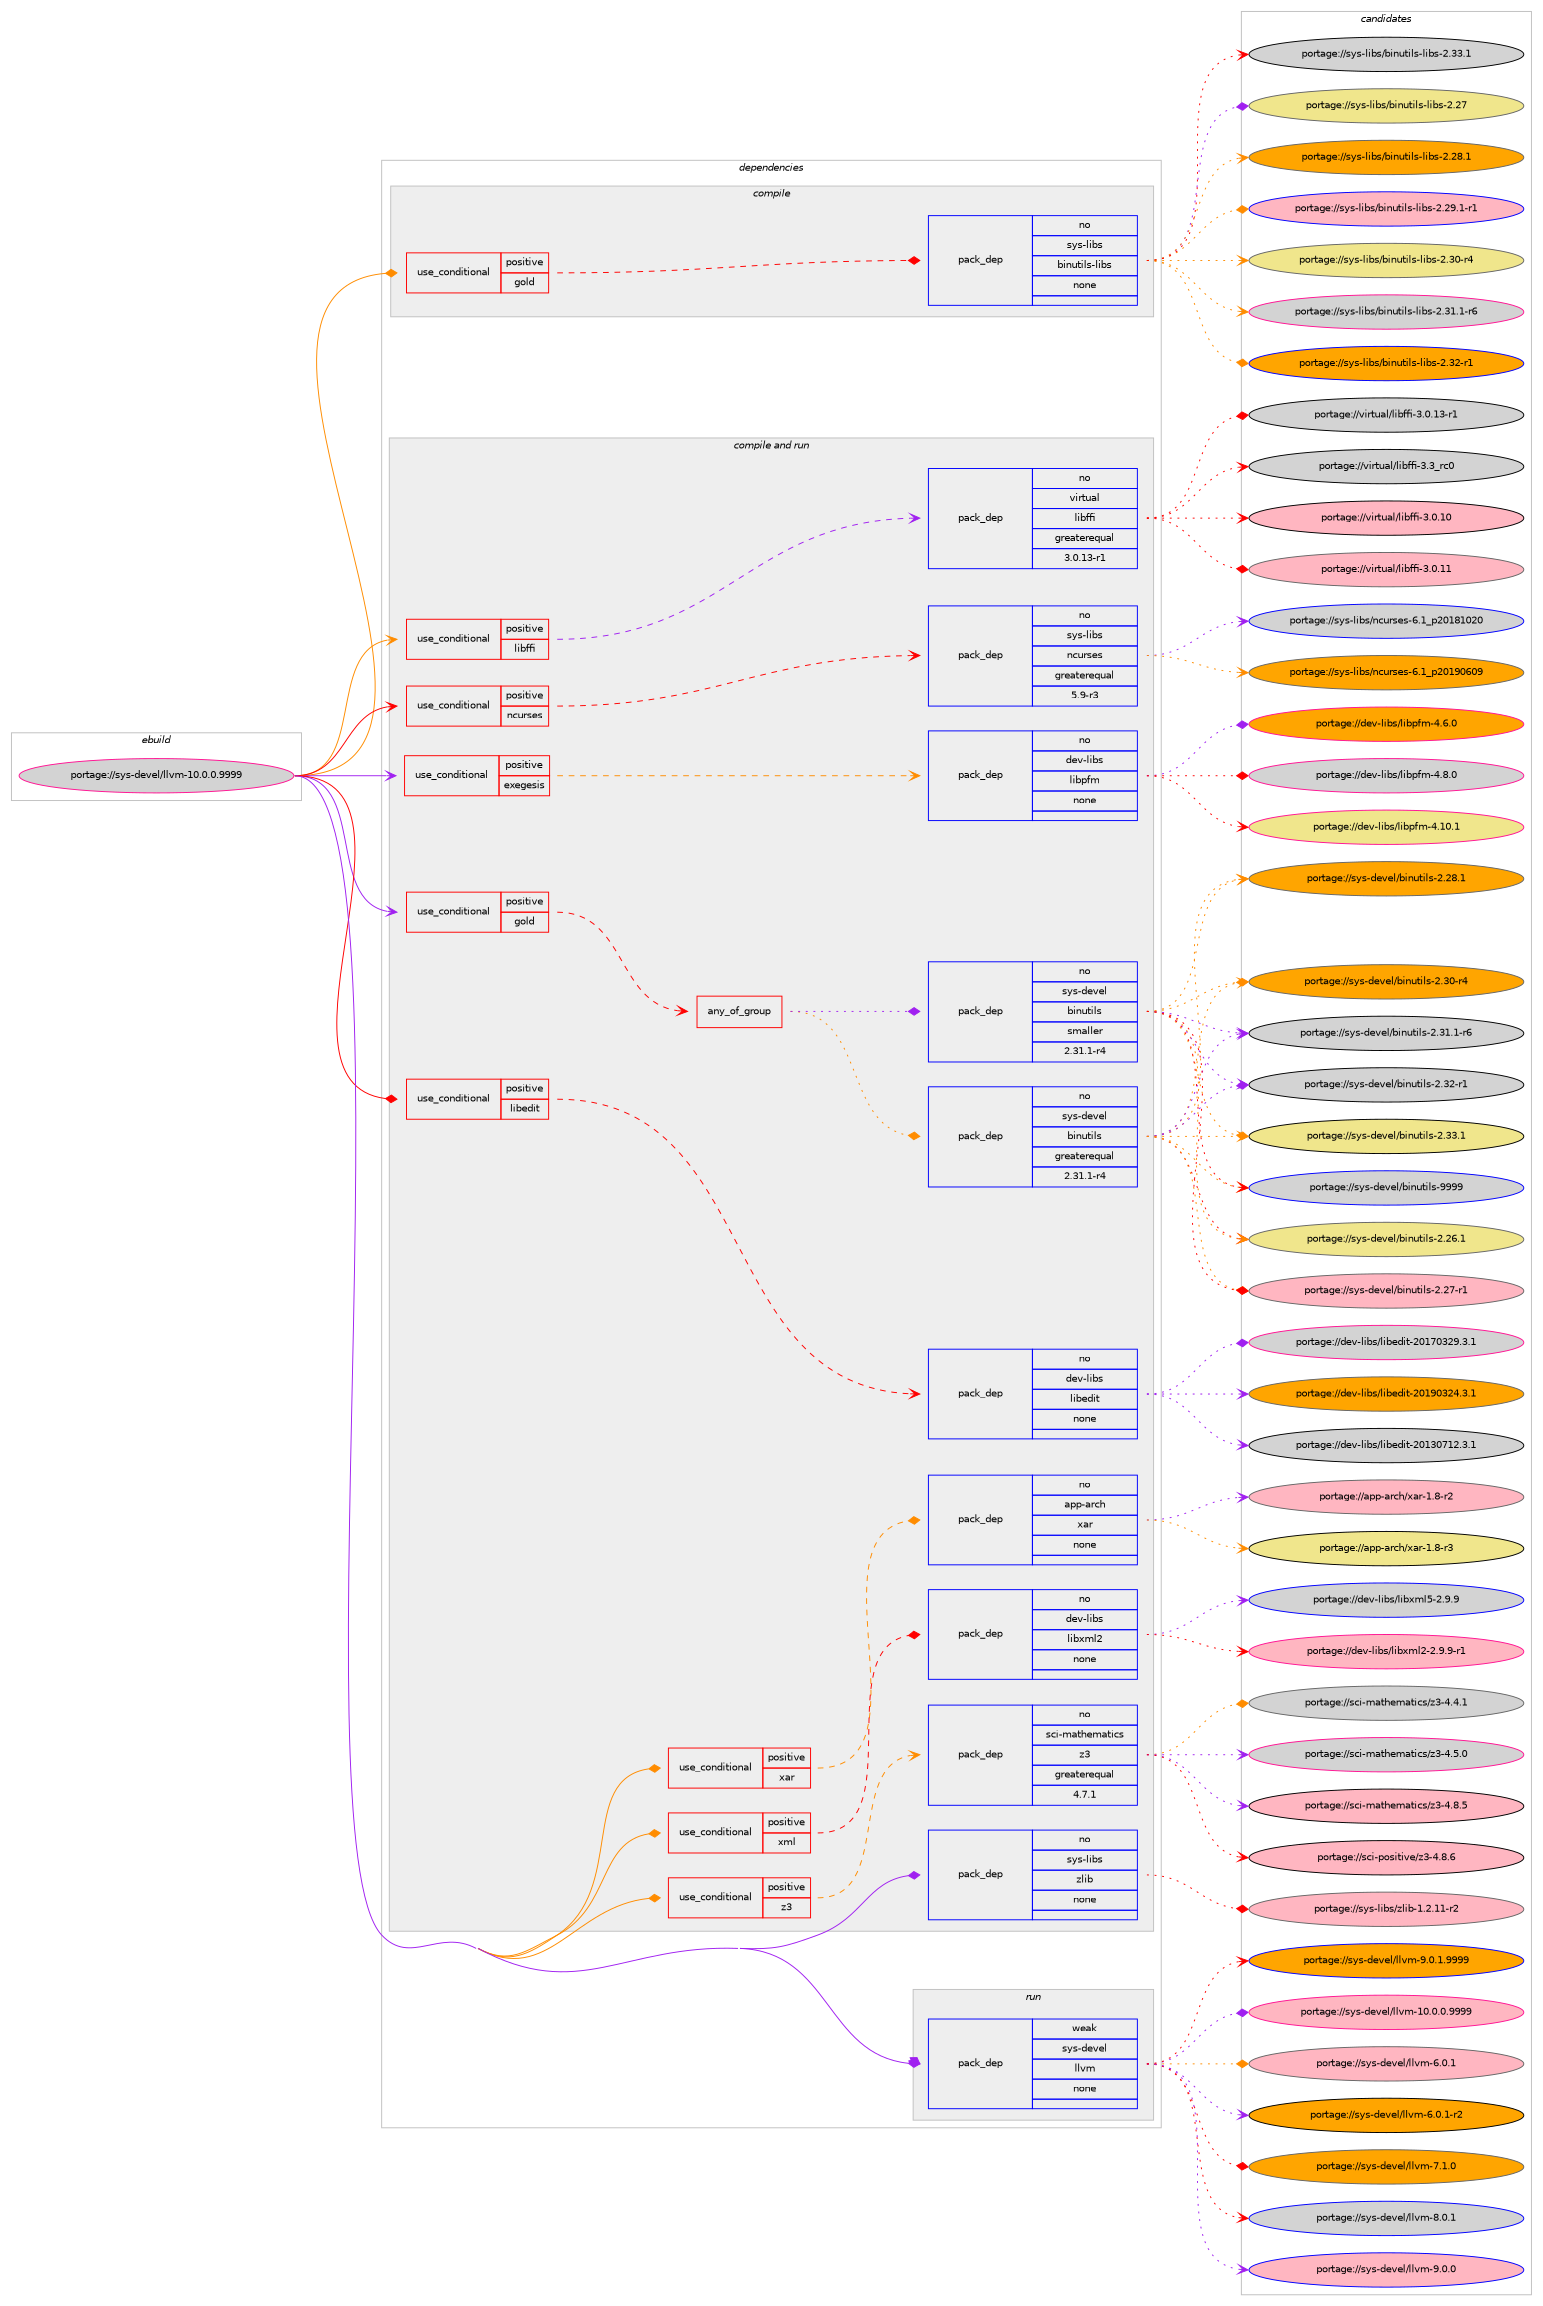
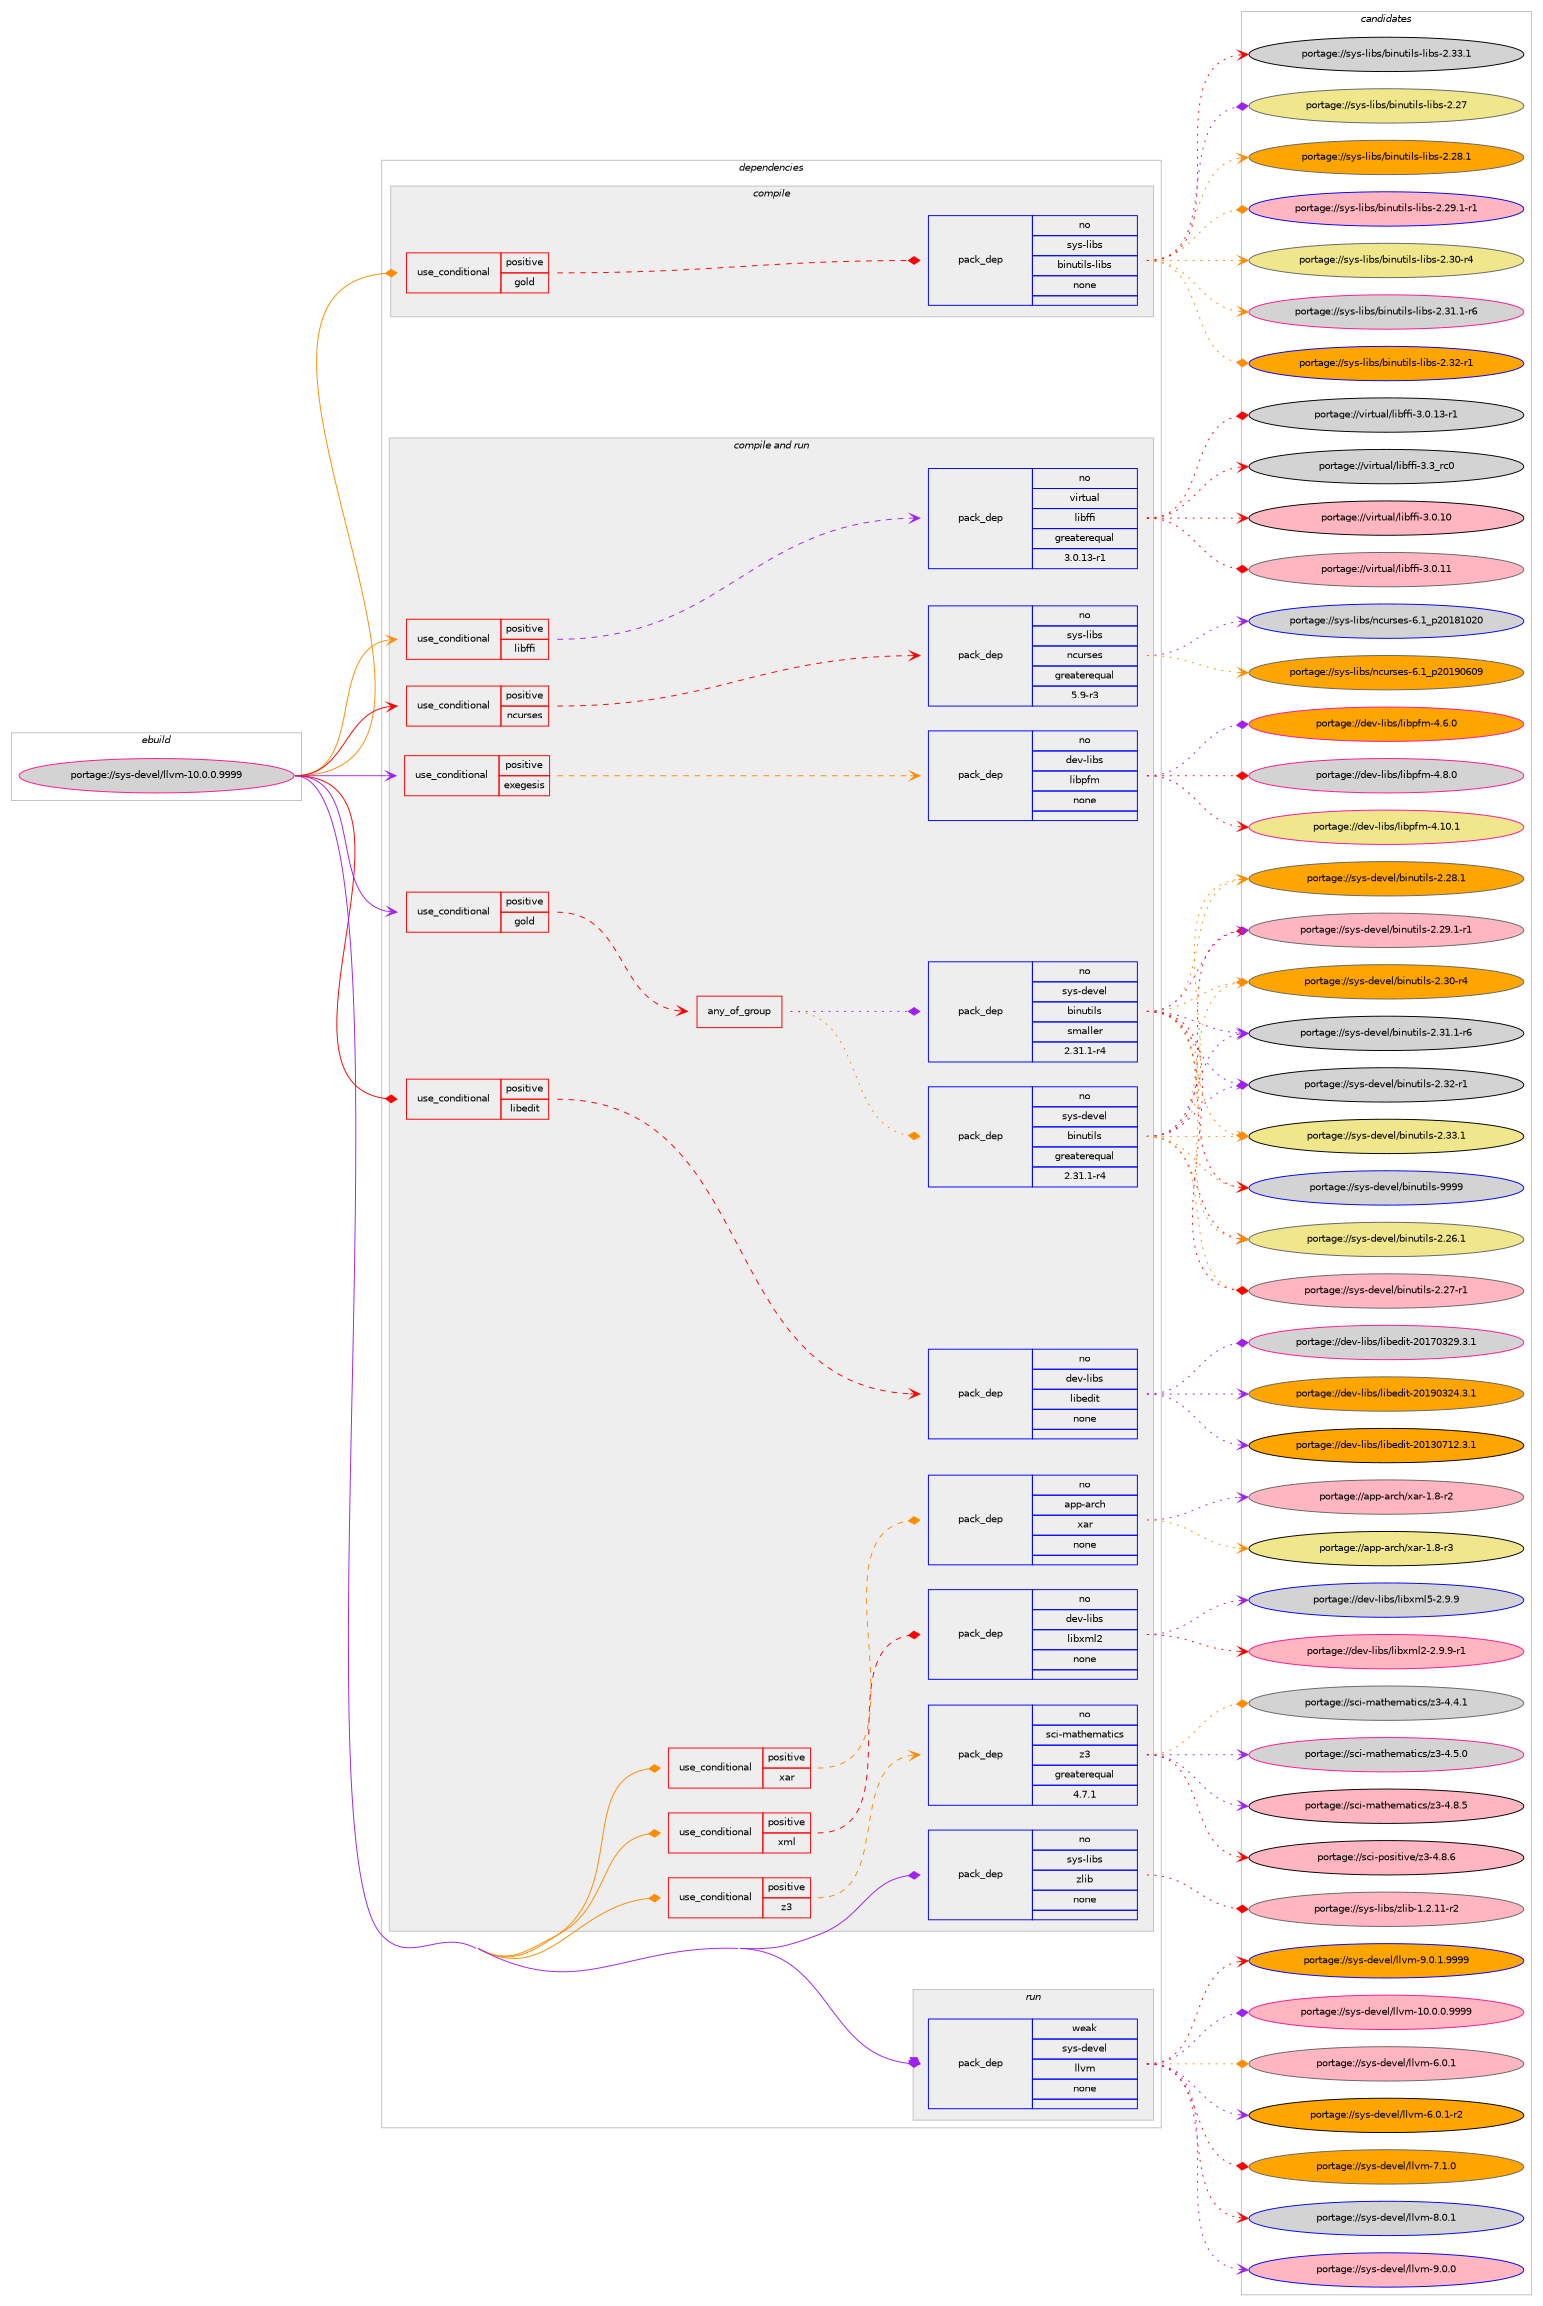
node "portage://sys-devel/binutils-2.29.1-r1": added
node "portage://dev-libs/libedit-20130712.3.1": fillcolor lightgrey -> orange
